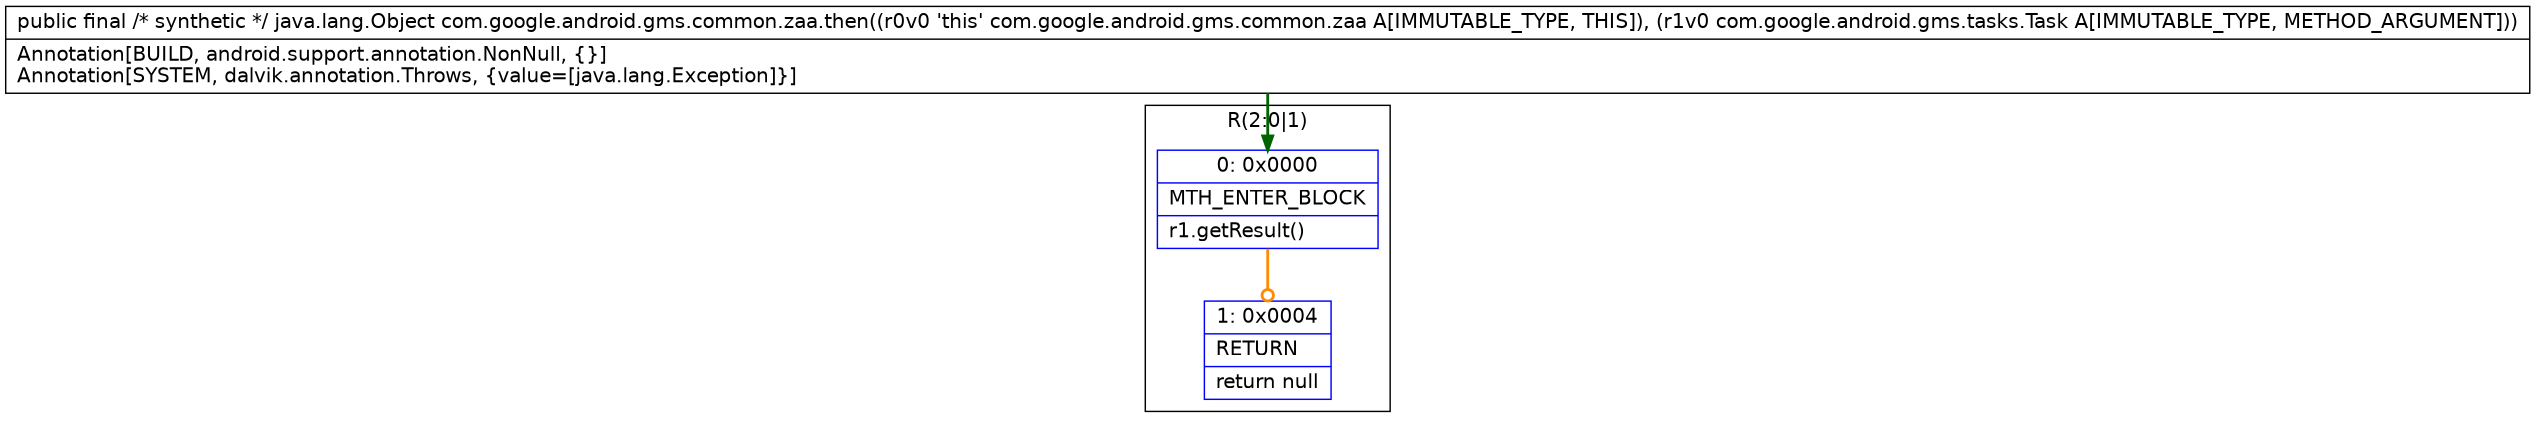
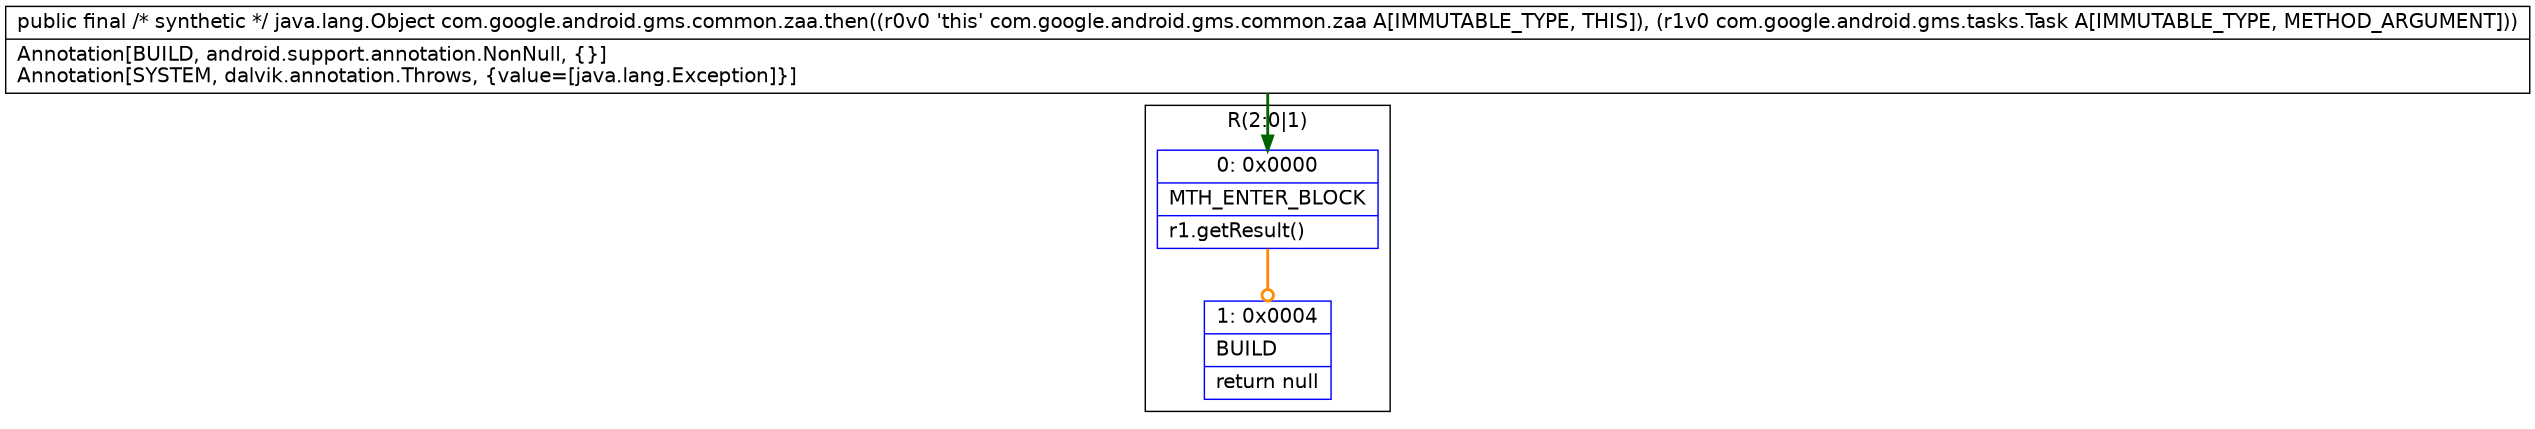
node "1: 0x0004": text "RETURN" -> "BUILD"
